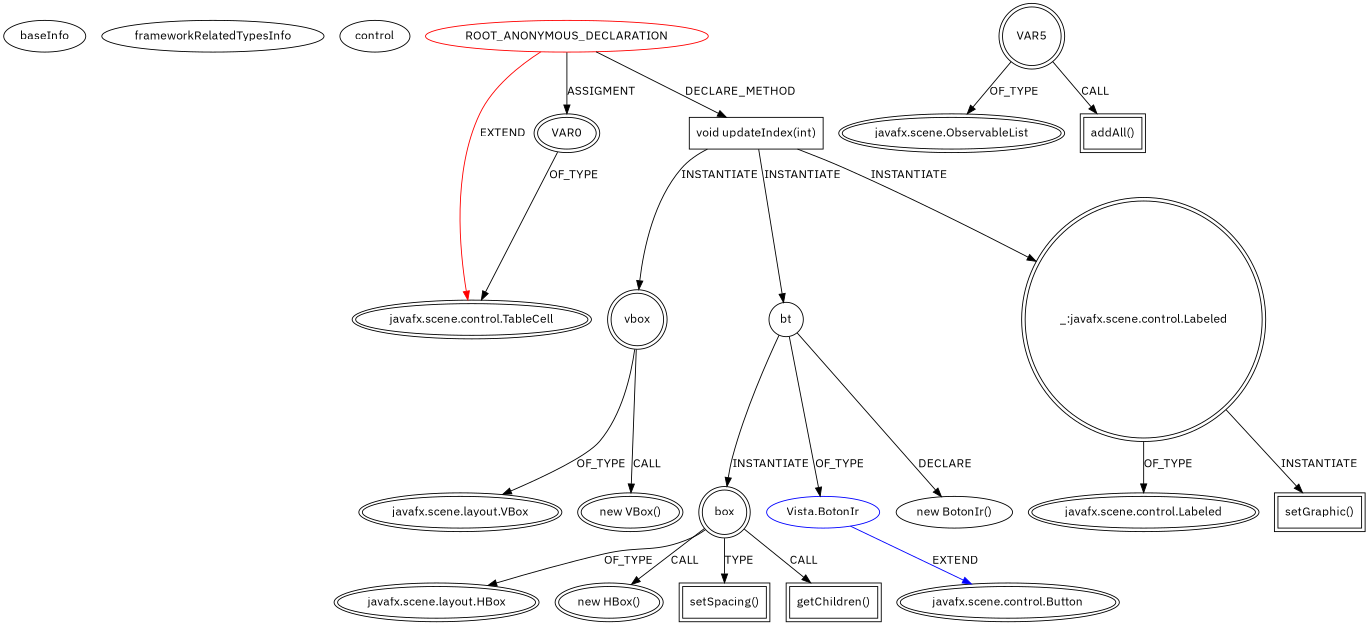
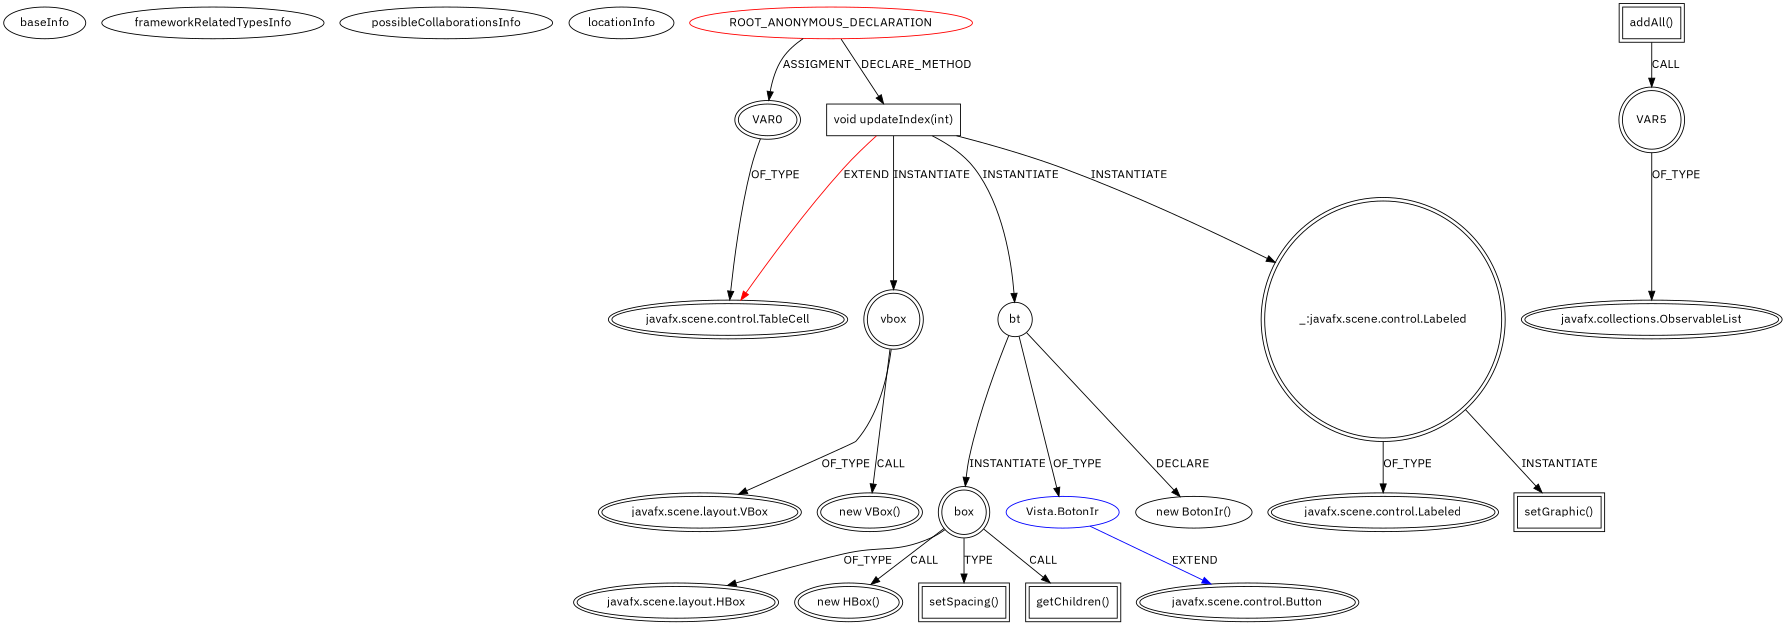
node "possibleCollaborationsInfo": added
node "control": label "control" -> "locationInfo"
edge "VAR5" -> "addAll()": reversed
node "javafx.scene.ObservableList": label "javafx.scene.ObservableList" -> "javafx.collections.ObservableList"
edge "ROOT_ANONYMOUS_DECLARATION" -> "javafx.scene.control.TableCell": now "void updateIndex(int)" -> "javafx.scene.control.TableCell"
